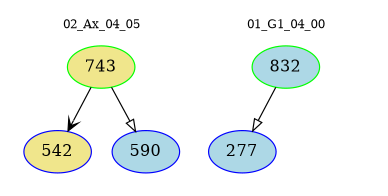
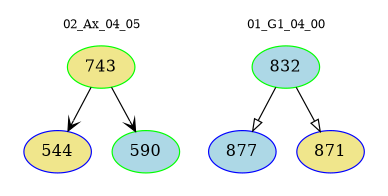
edge "743" -> "590": arrowhead onormal -> vee
node "542": label "542" -> "544"
node "590": color blue -> green
node "277": label "277" -> "877"
node "871": added
